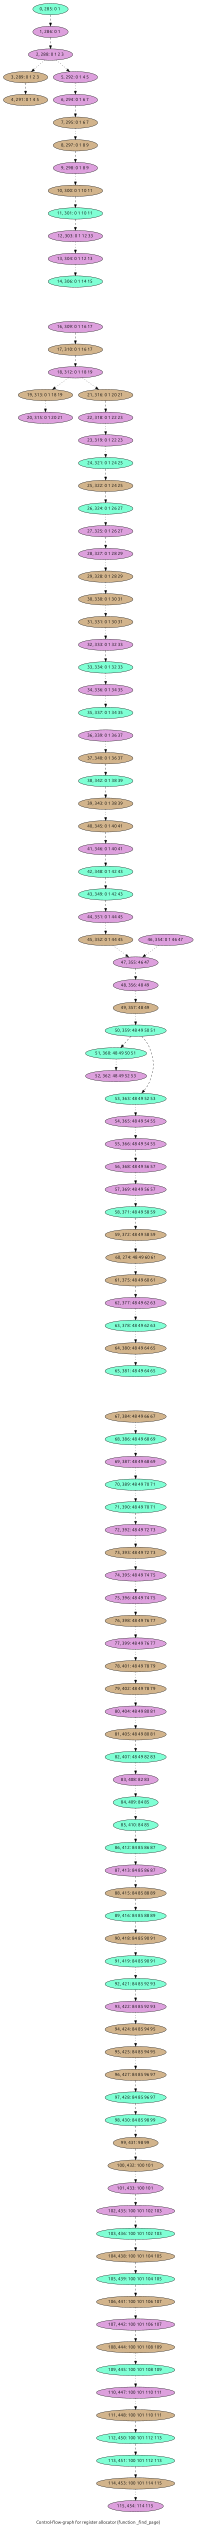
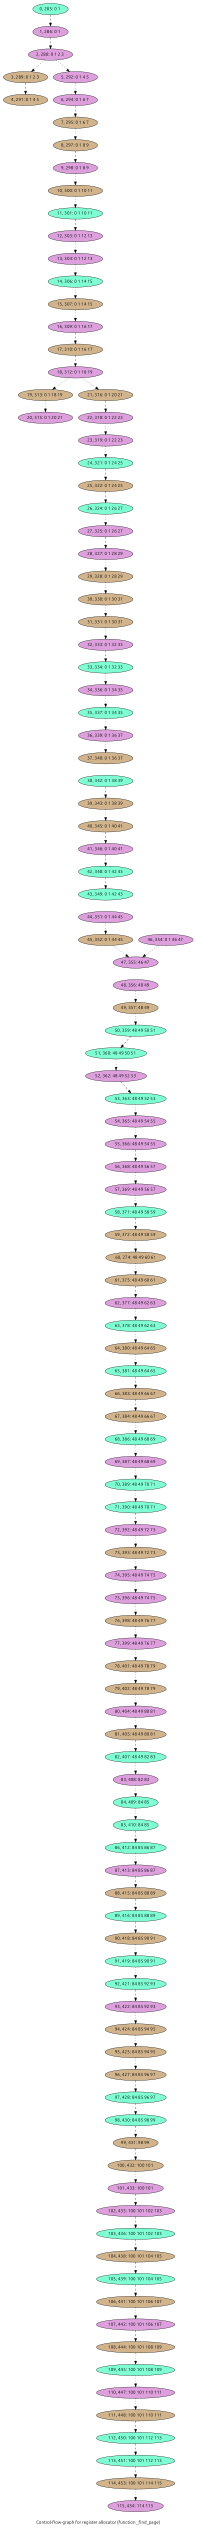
edge "10, 300: 0 1 10 11" -> "11, 301: 0 1 10 11": style dashed -> dotted
node "12, 303: 0 1 12 33": label "12, 303: 0 1 12 33" -> "12, 303: 0 1 12 13"
node "15, 307: 0 1 14 15": added
edge "35, 337: 0 1 34 35" -> "36, 339: 0 1 36 37": added
edge "37, 340: 0 1 36 37" -> "38, 342: 0 1 38 39": removed
edge "43, 349: 0 1 42 43" -> "44, 351: 0 1 44 45": removed
edge "47, 355: 46 47" -> "48, 356: 48 49": removed
edge "50, 359: 48 49 50 51" -> "53, 363: 48 49 52 53": now "52, 362: 48 49 52 53" -> "53, 363: 48 49 52 53"
node "66, 383: 48 49 66 67": added
